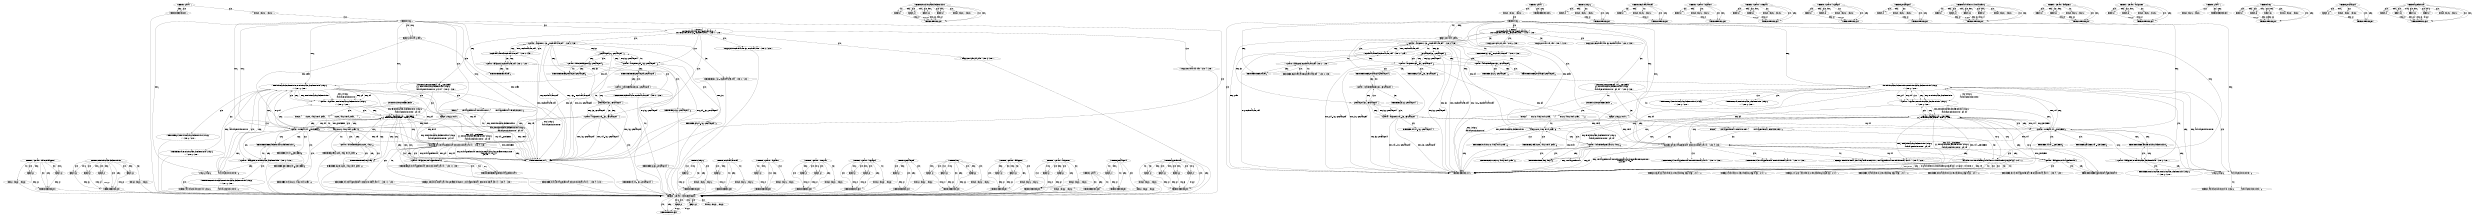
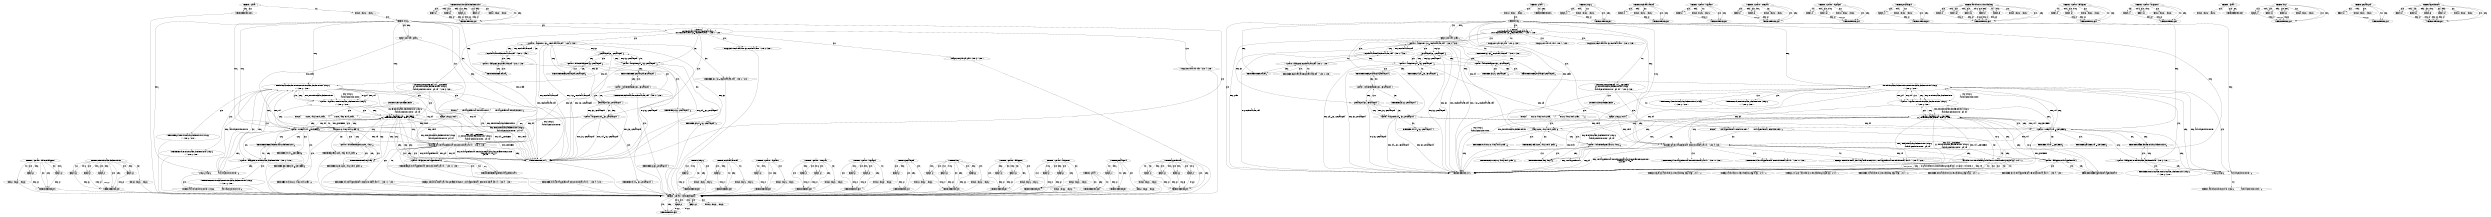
node "(PARAM,p5)": added
